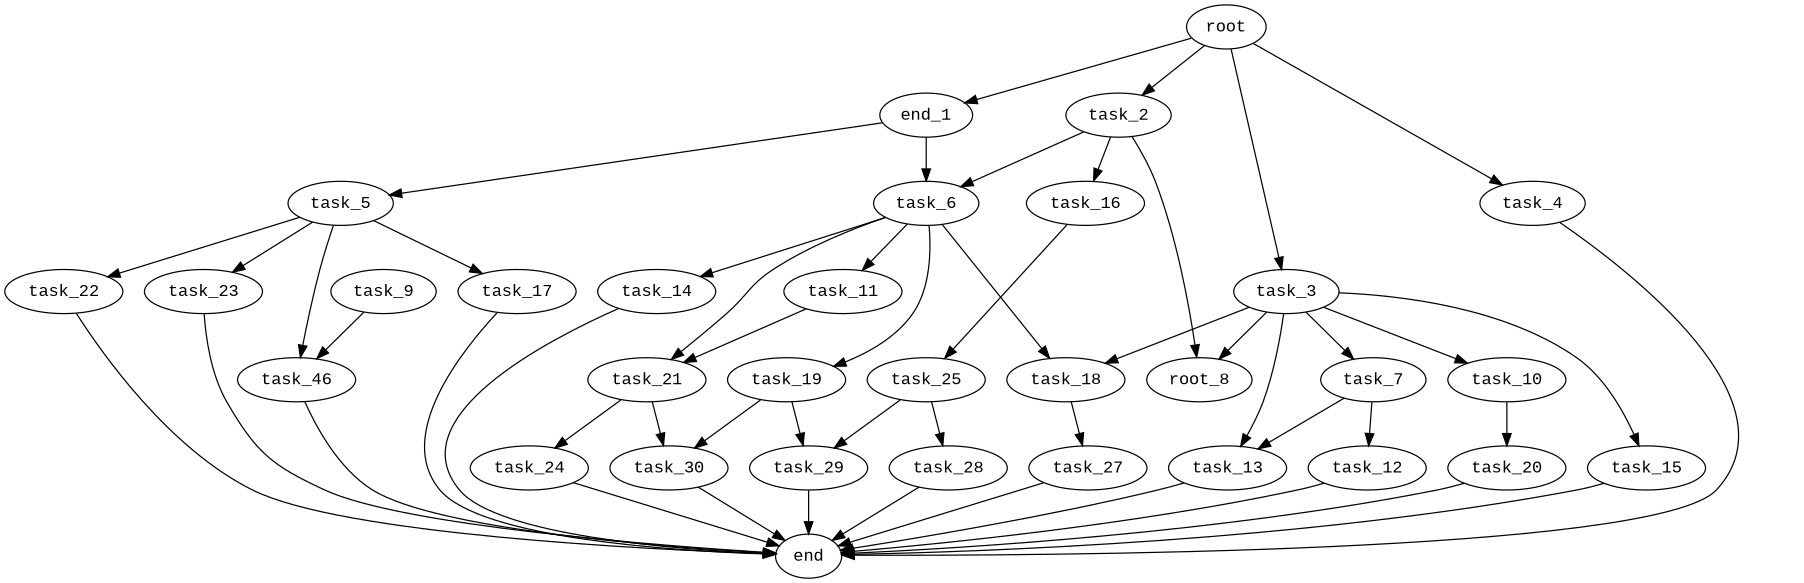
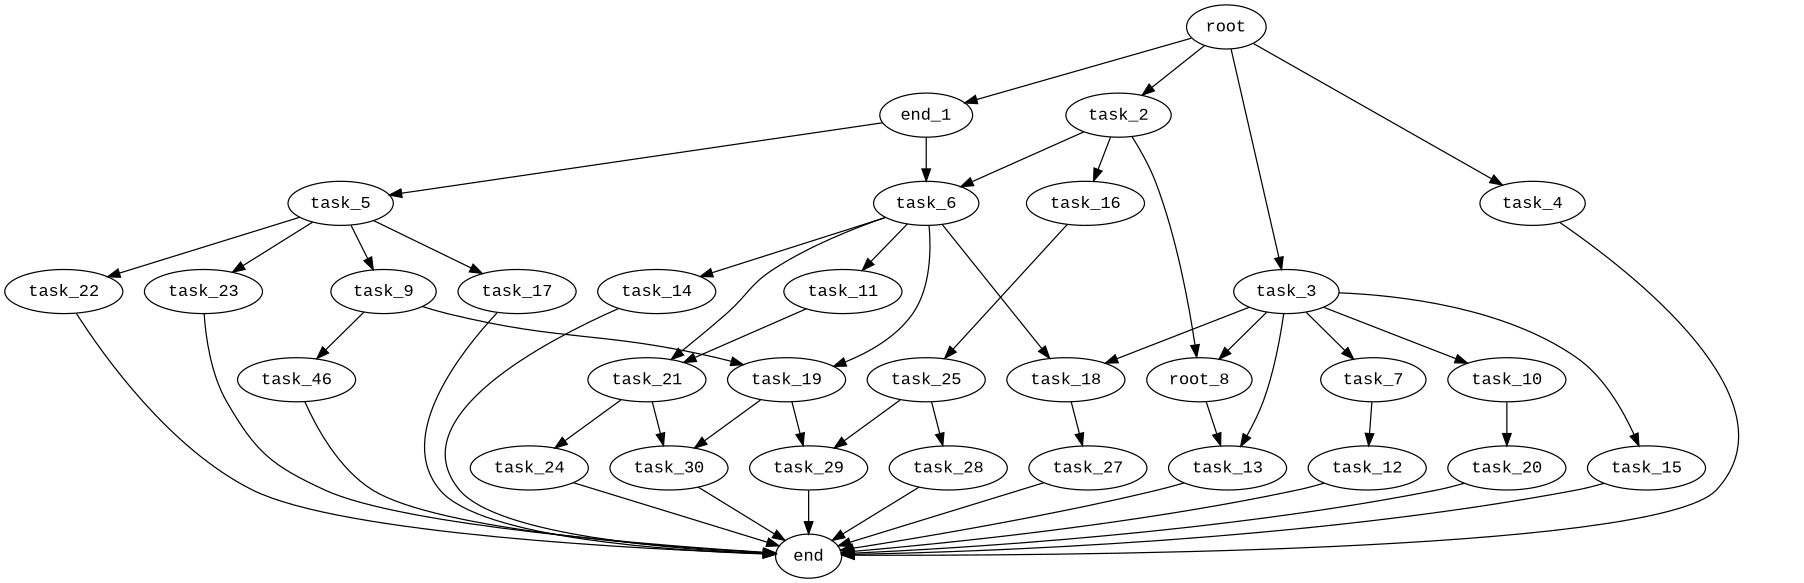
edge "task_5" -> "task_46": now "task_5" -> "task_9"
edge "task_9" -> "task_19": added
edge "task_7" -> "task_13": now "root_8" -> "task_13"
